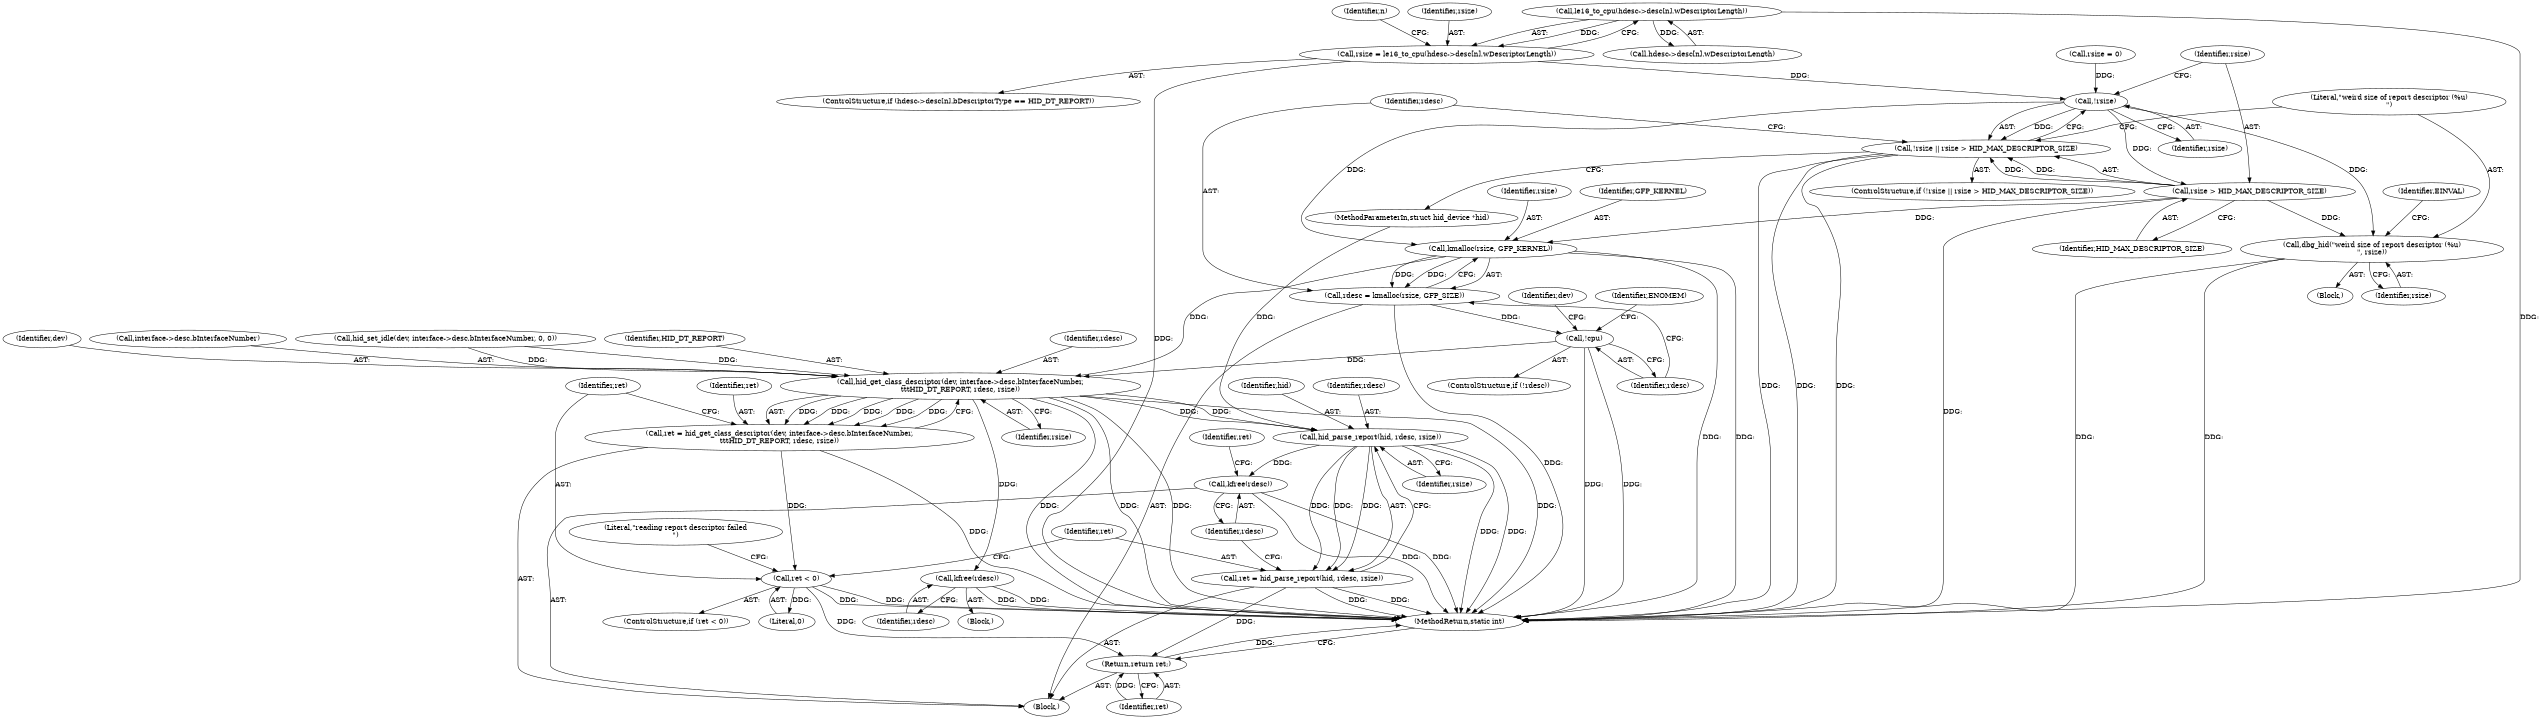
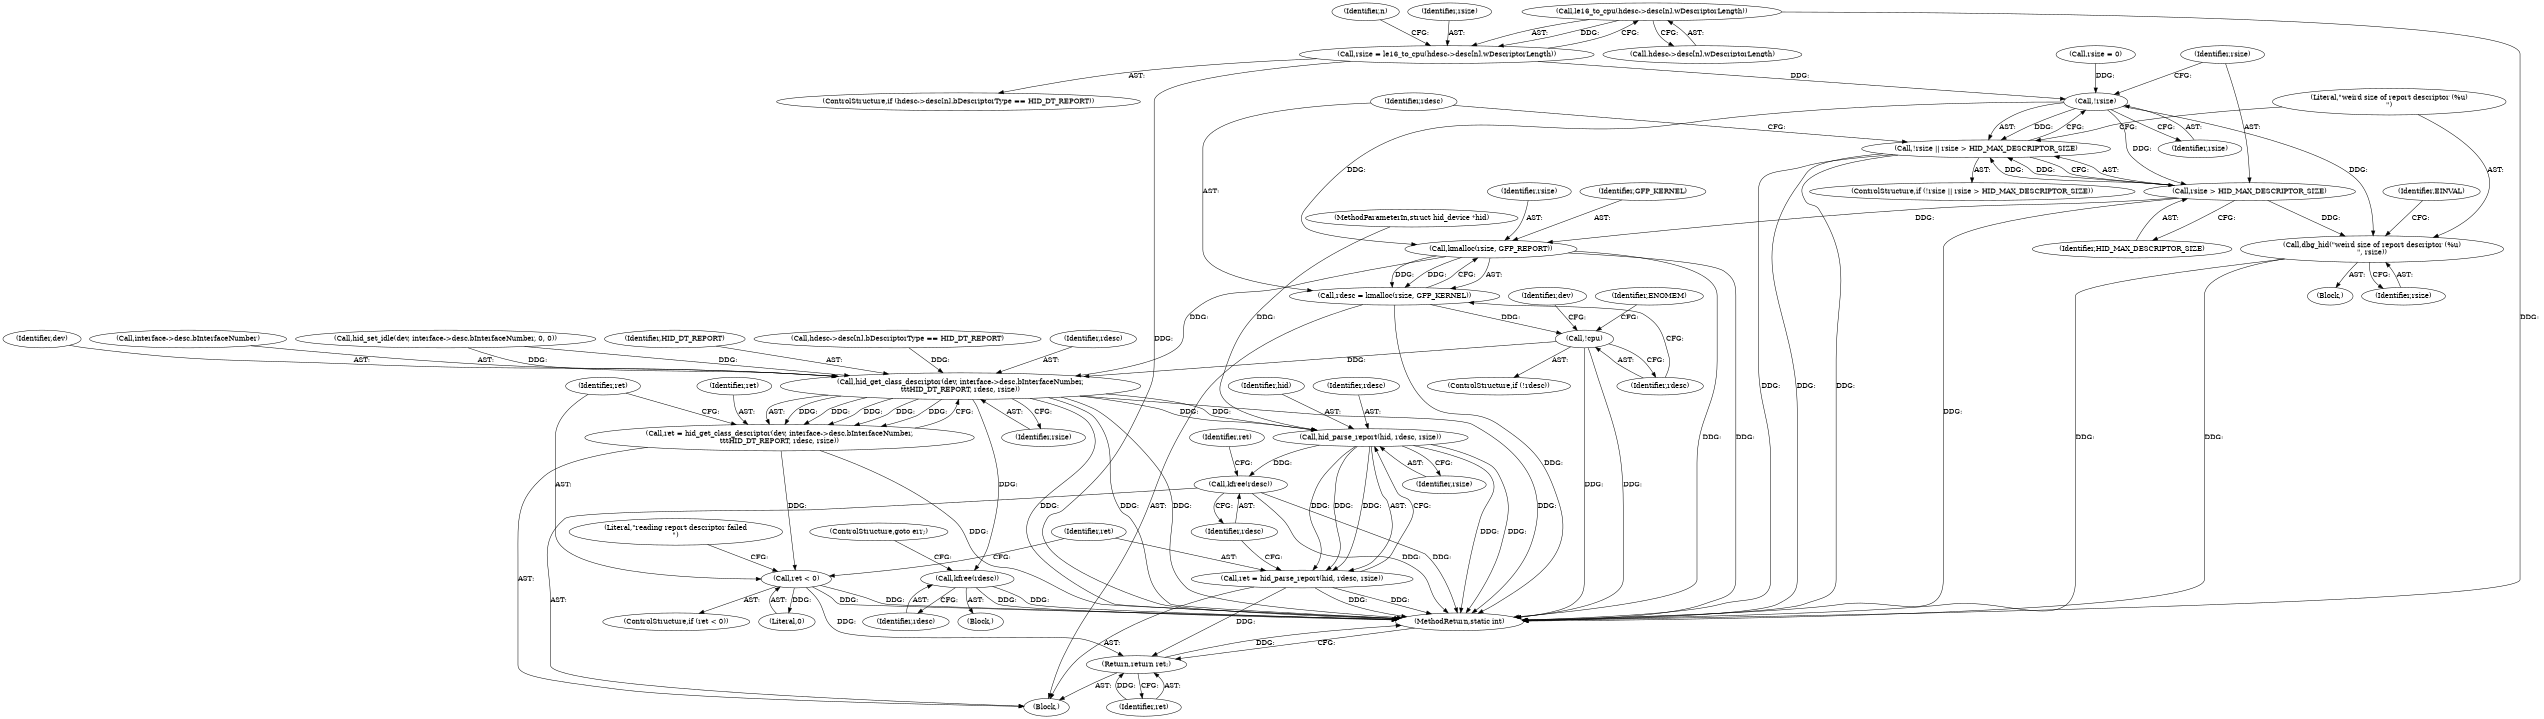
edge "(Call,le16_to_cpu(hdesc->desc[n].wDescriptorLength))" -> "(Call,hdesc->desc[n].wDescriptorLength)": label "DDG: " -> "CFG: "
edge "(Call,!rsize || rsize > HID_MAX_DESCRIPTOR_SIZE)" -> "(MethodParameterIn,struct hid_device *hid)": now "(Call,!rsize || rsize > HID_MAX_DESCRIPTOR_SIZE)" -> "(Call,rsize > HID_MAX_DESCRIPTOR_SIZE)"
node "(Call,kmalloc(rsize, GFP_KERNEL))": label "(Call,kmalloc(rsize, GFP_KERNEL))" -> "(Call,kmalloc(rsize, GFP_REPORT))"
node "(Call,rdesc = kmalloc(rsize, GFP_SIZE))": label "(Call,rdesc = kmalloc(rsize, GFP_SIZE))" -> "(Call,rdesc = kmalloc(rsize, GFP_KERNEL))"
node "(Call,hdesc->desc[n].bDescriptorType == HID_DT_REPORT)": added
node "(ControlStructure,goto err;)": added
